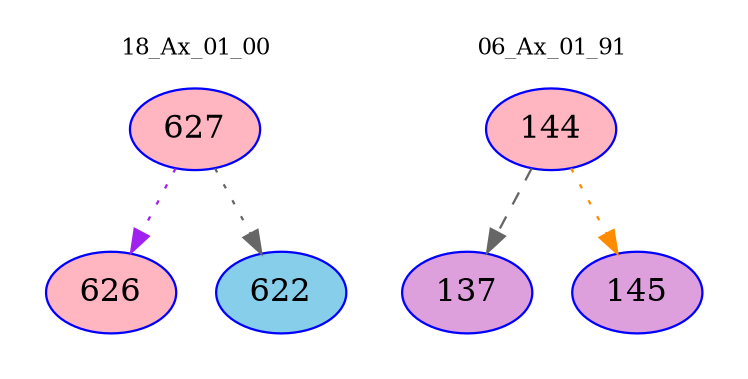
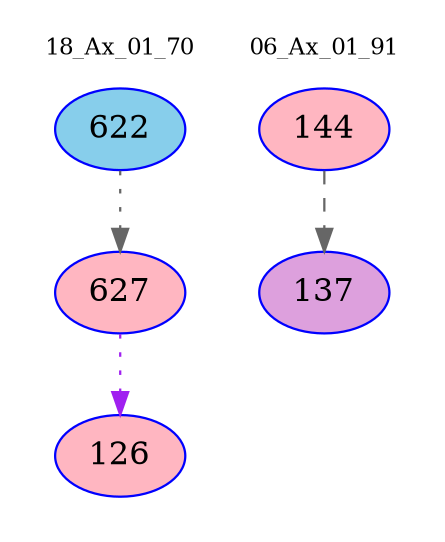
cluster "18_Ax_01_00": label "18_Ax_01_00" -> "18_Ax_01_70"
edge "627" -> "622": reversed
node "626": label "626" -> "126"
node "145": removed
